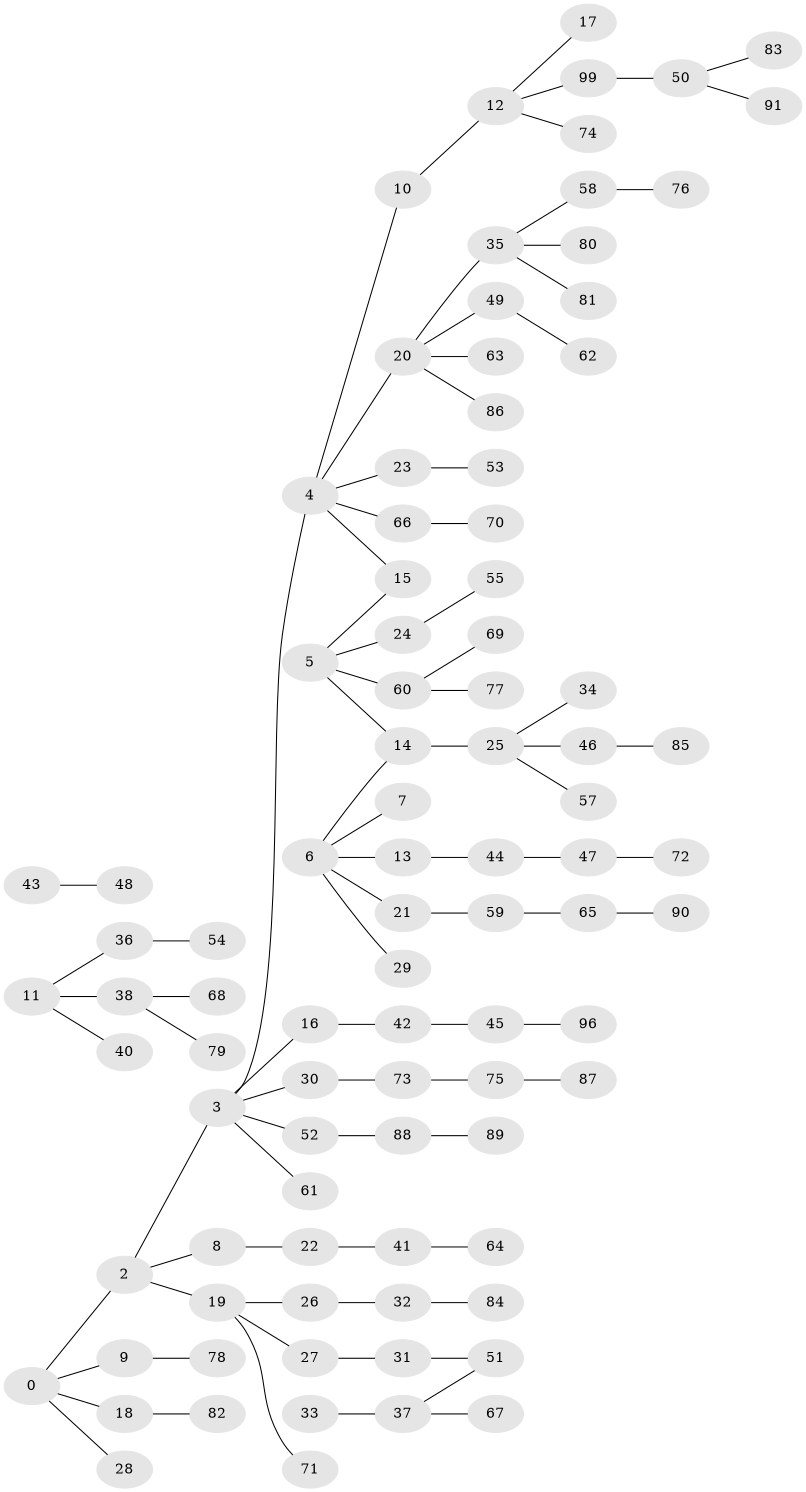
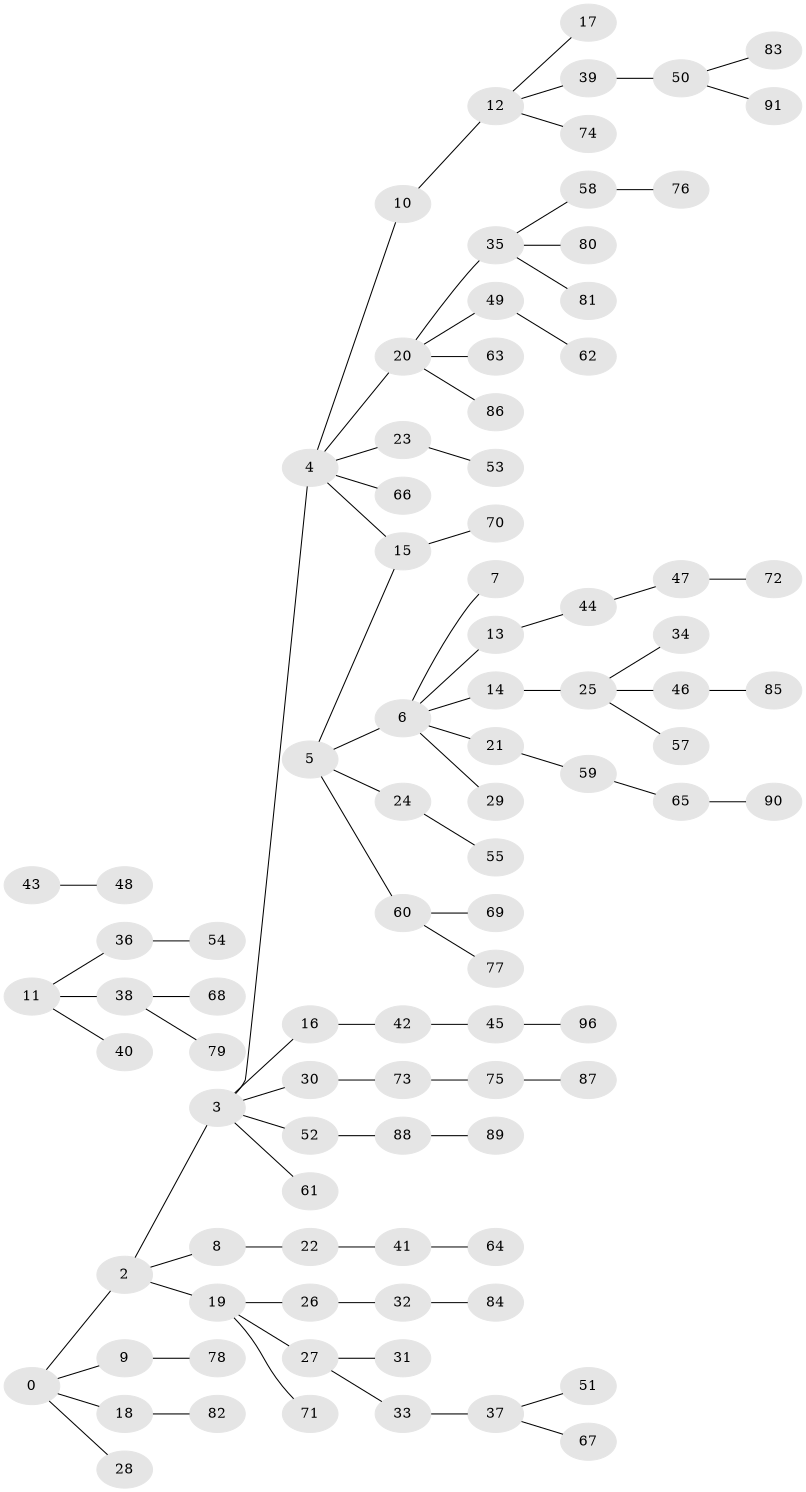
node "99": label "99" -> "39"
edge "66" -- "70": now "15" -- "70"
edge "5" -- "14": now "5" -- "6"
edge "31" -- "51": removed
edge "27" -- "33": added
